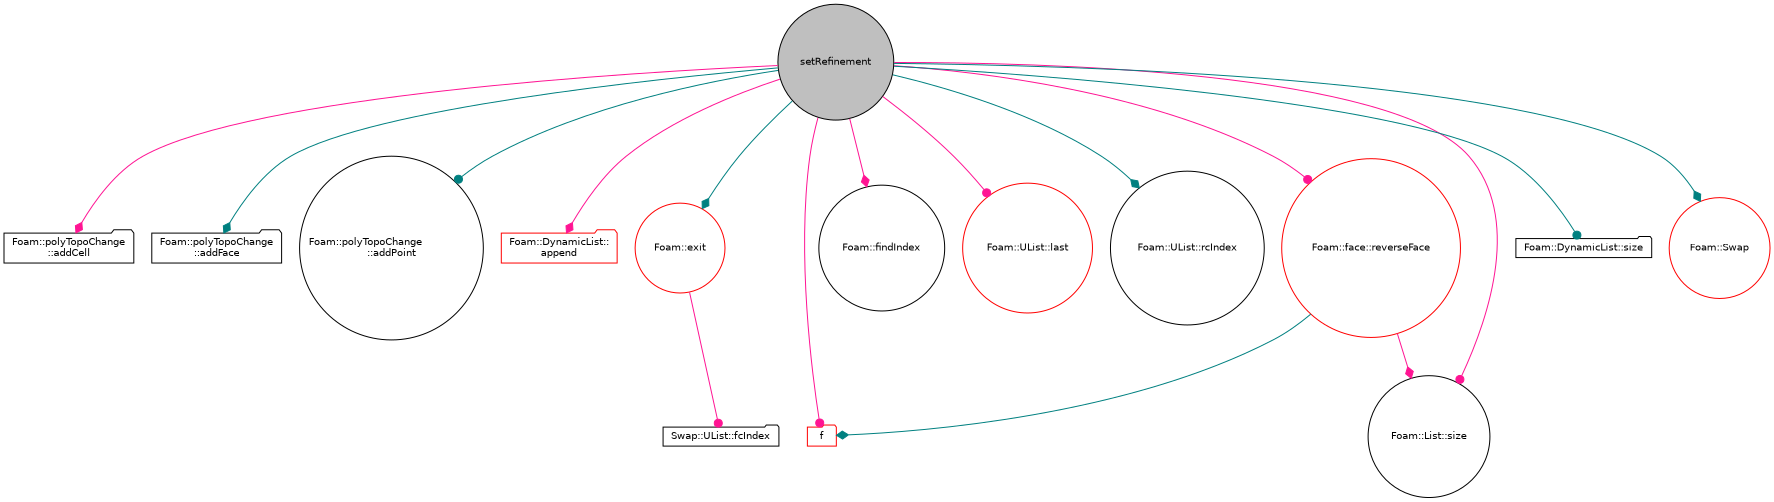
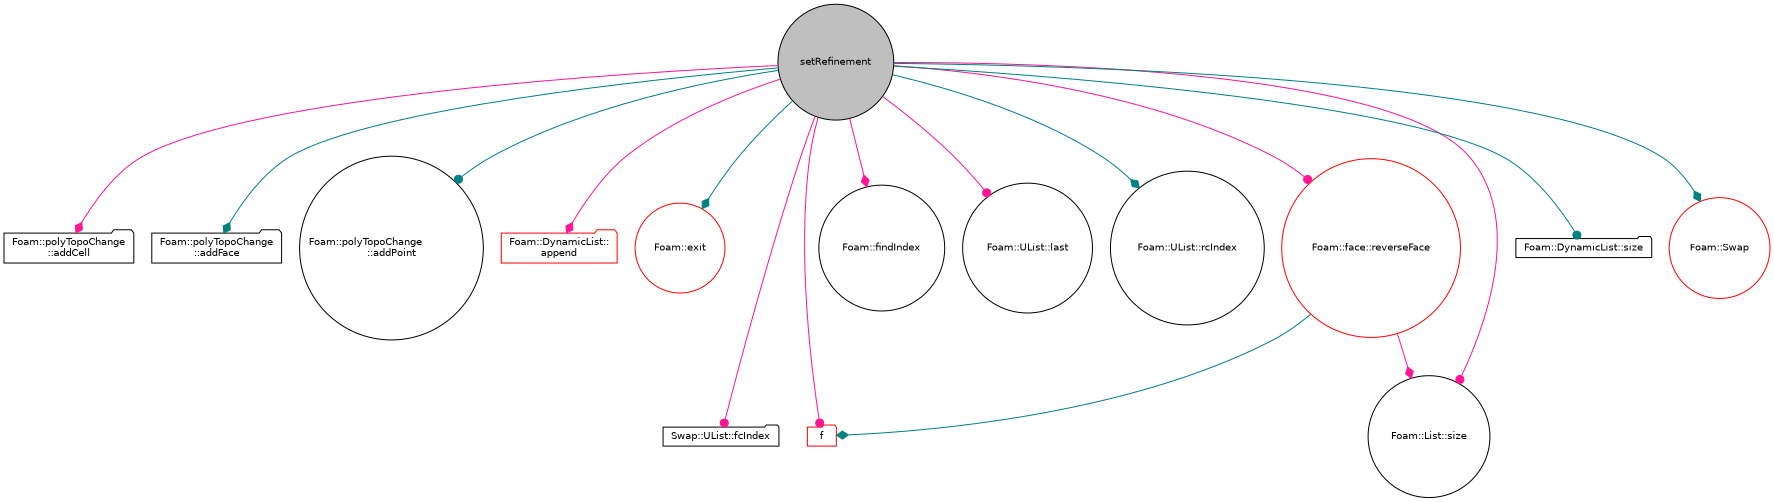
node "Foam::UList::last": color red -> black
edge "Foam::exit" -> "Swap::UList::fcIndex": now "setRefinement" -> "Swap::UList::fcIndex"
